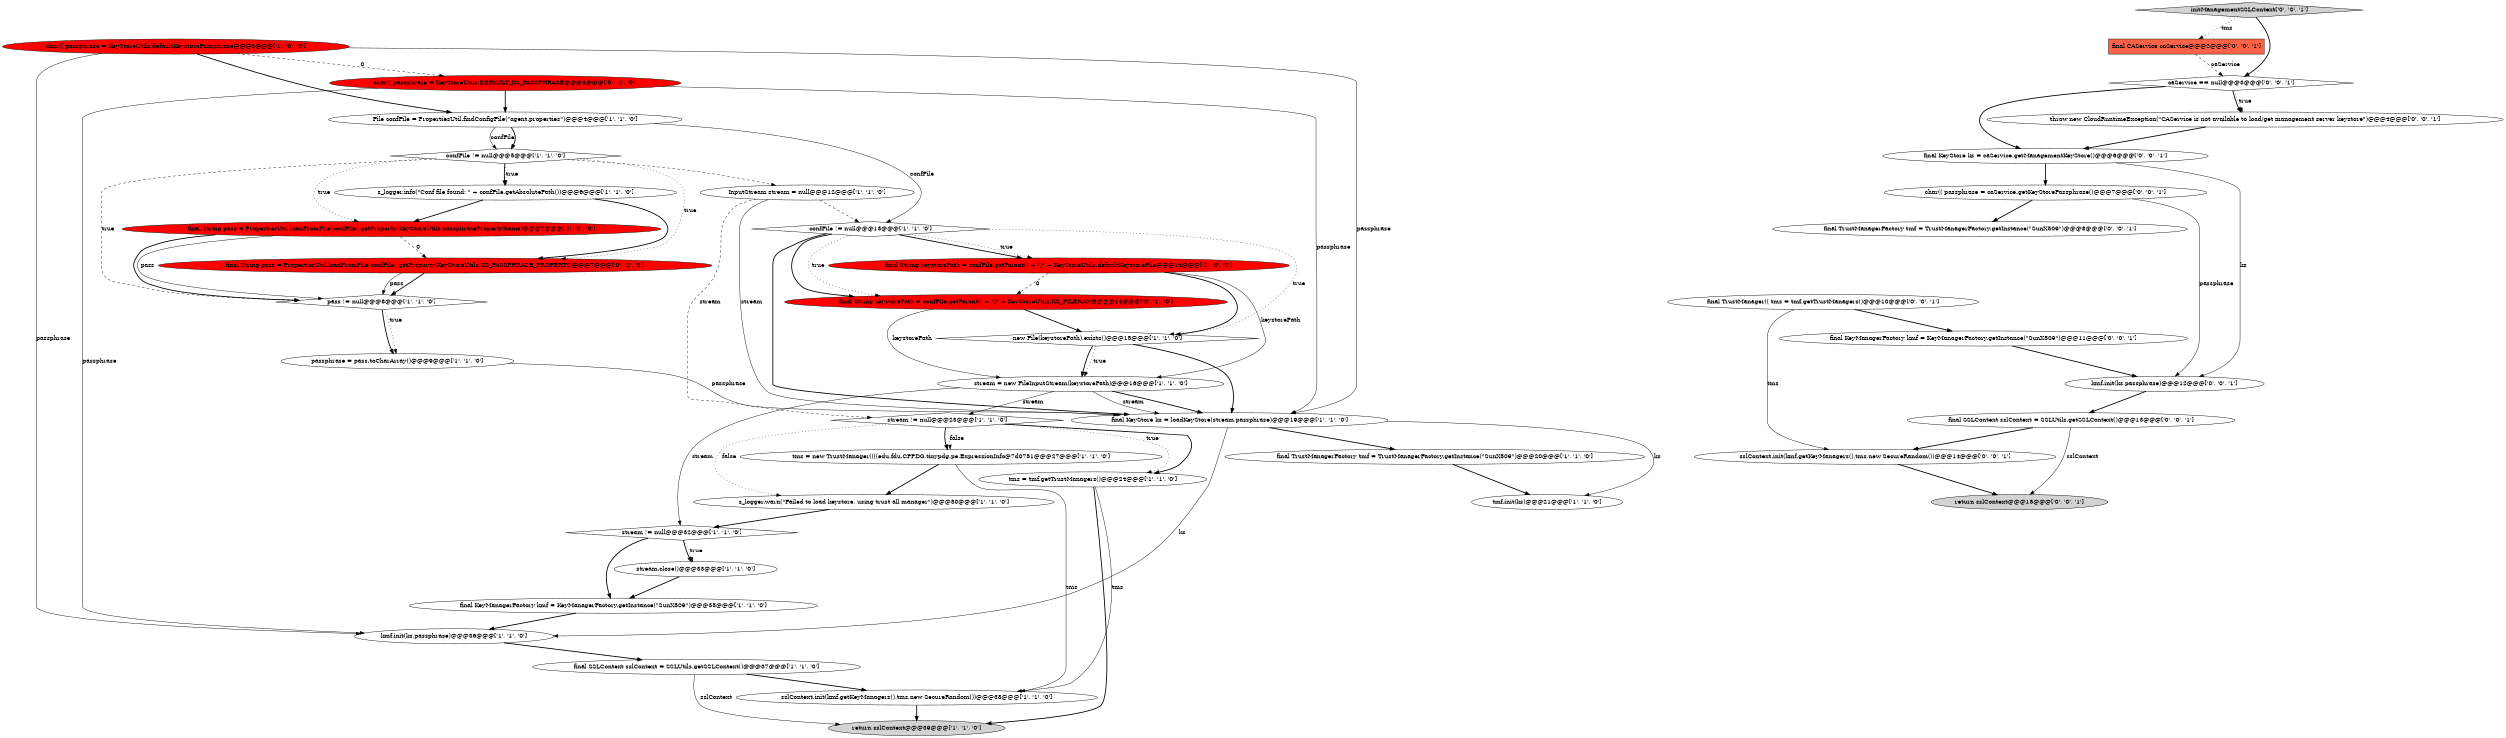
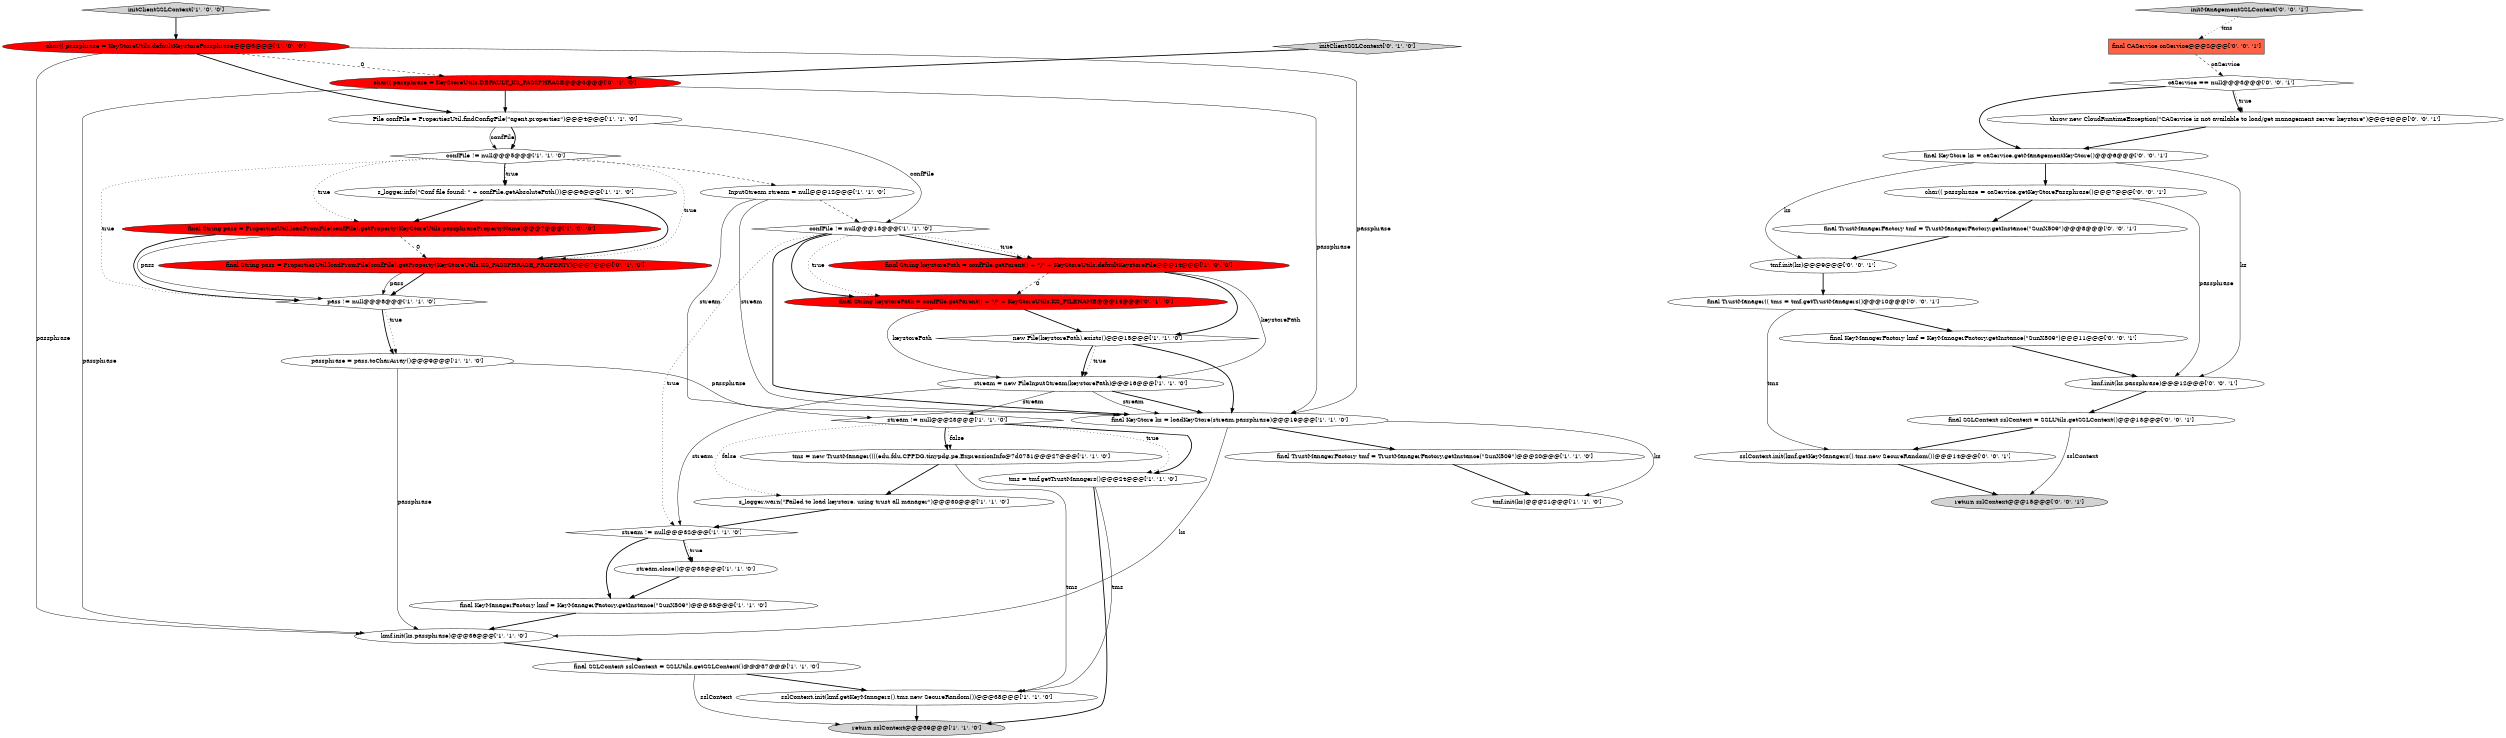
node "initClientSSLContext['1', '0', '0']": added
node "initClientSSLContext['0', '1', '0']": added
edge "initManagementSSLContext['0', '0', '1']" -> "caService == null@@@3@@@['0', '0', '1']": removed
edge "confFile != null@@@5@@@['1', '1', '0']" -> "pass != null@@@8@@@['1', '1', '0']": style dashed -> dotted
edge "confFile != null@@@13@@@['1', '1', '0']" -> "new File(keystorePath).exists()@@@15@@@['1', '1', '0']": now "confFile != null@@@13@@@['1', '1', '0']" -> "stream != null@@@32@@@['1', '1', '0']"
node "tmf.init(ks)@@@9@@@['0', '0', '1']": added
edge "InputStream stream = null@@@12@@@['1', '1', '0']" -> "stream != null@@@23@@@['1', '1', '0']": style dashed -> solid
edge "passphrase = pass.toCharArray()@@@9@@@['1', '1', '0']" -> "kmf.init(ks,passphrase)@@@36@@@['1', '1', '0']": added, label "passphrase"
